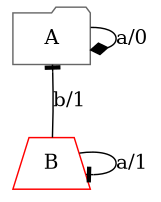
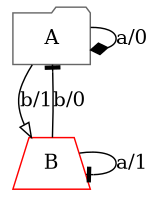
edge "A" -> "B": added, label "b/1"
edge "B" -> "A": label "b/1" -> "b/0"
